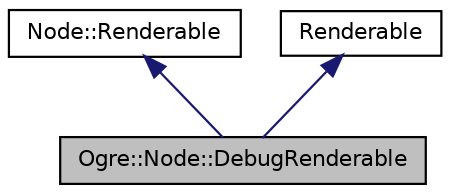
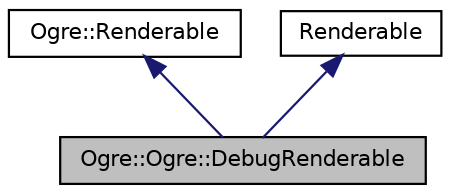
node "Node::Renderable": label "Node::Renderable" -> "Ogre::Renderable"
node "Ogre::Node::DebugRenderable": label "Ogre::Node::DebugRenderable" -> "Ogre::Ogre::DebugRenderable"
